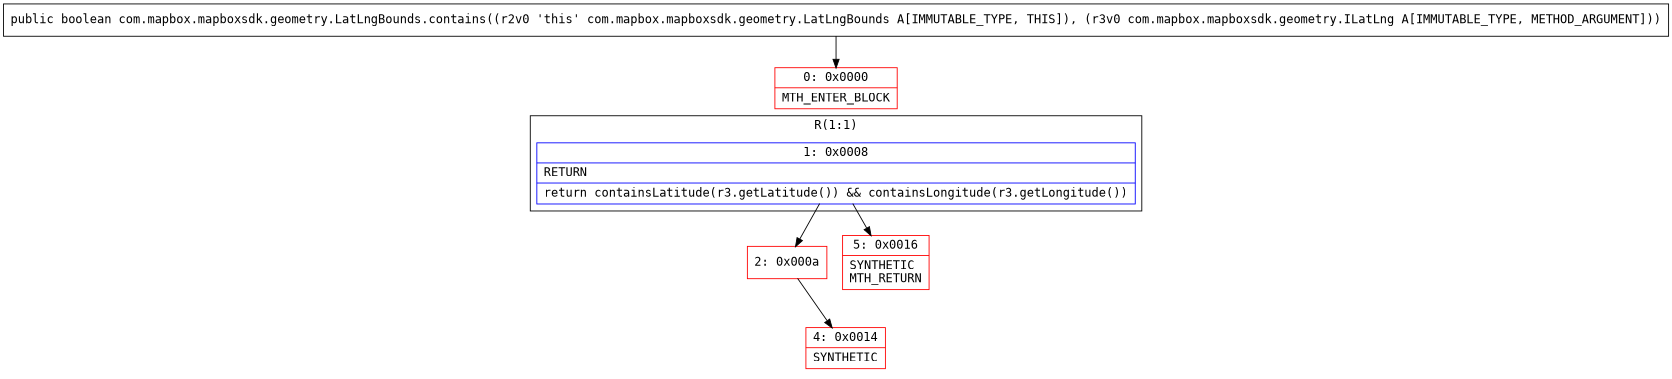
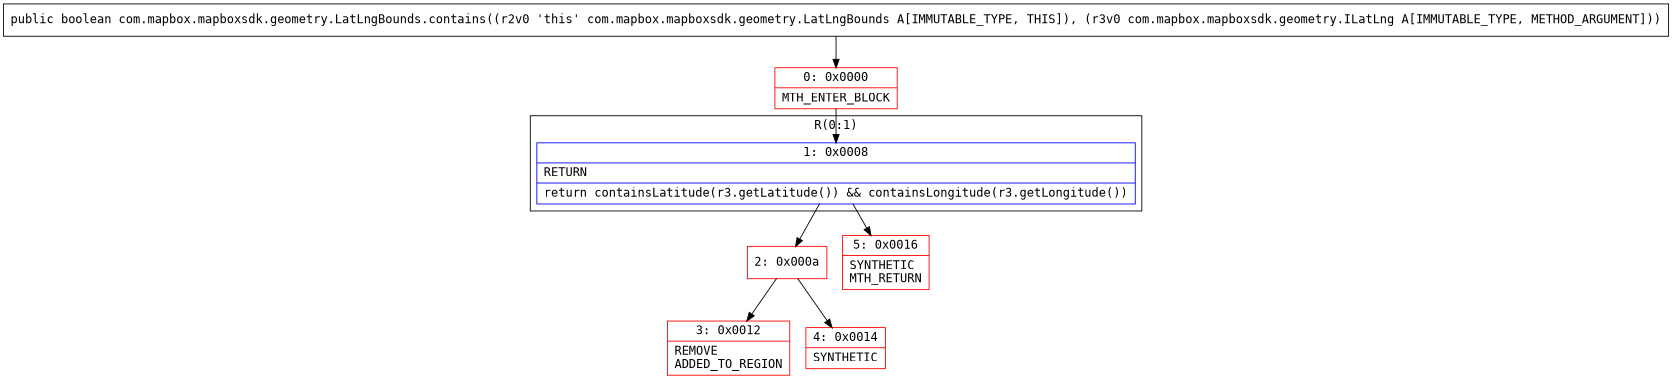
edge "0: 0x0000" -> "1: 0x0008": added
cluster "R(1:1)": label "R(1:1)" -> "R(0:1)"
node "3: 0x0012": added
